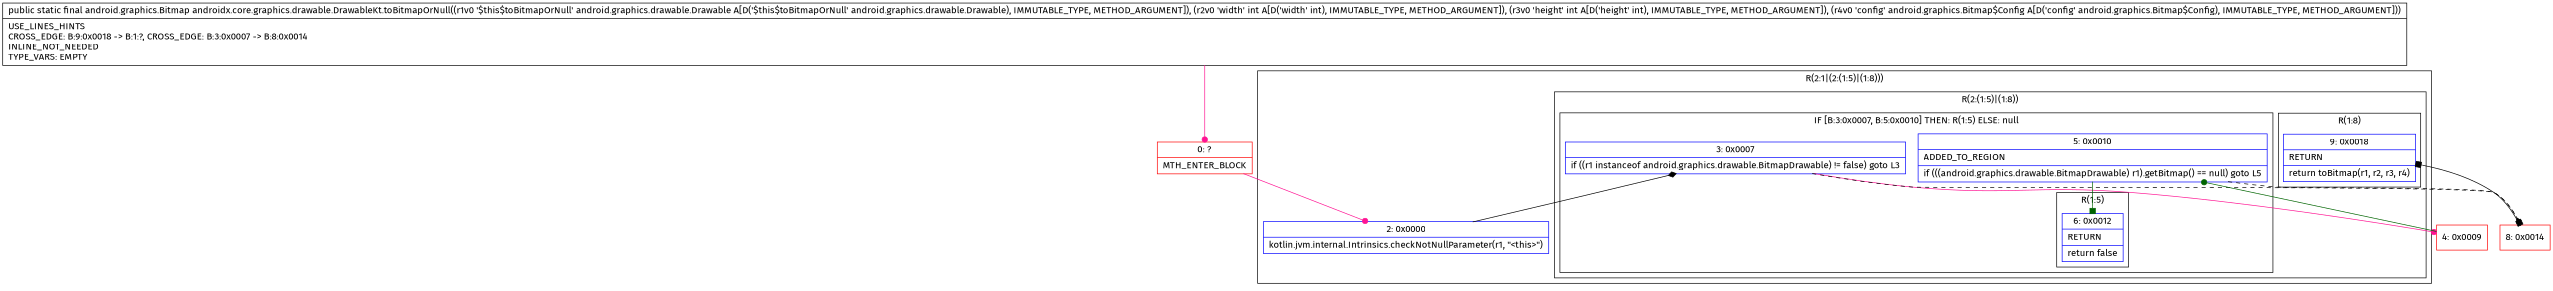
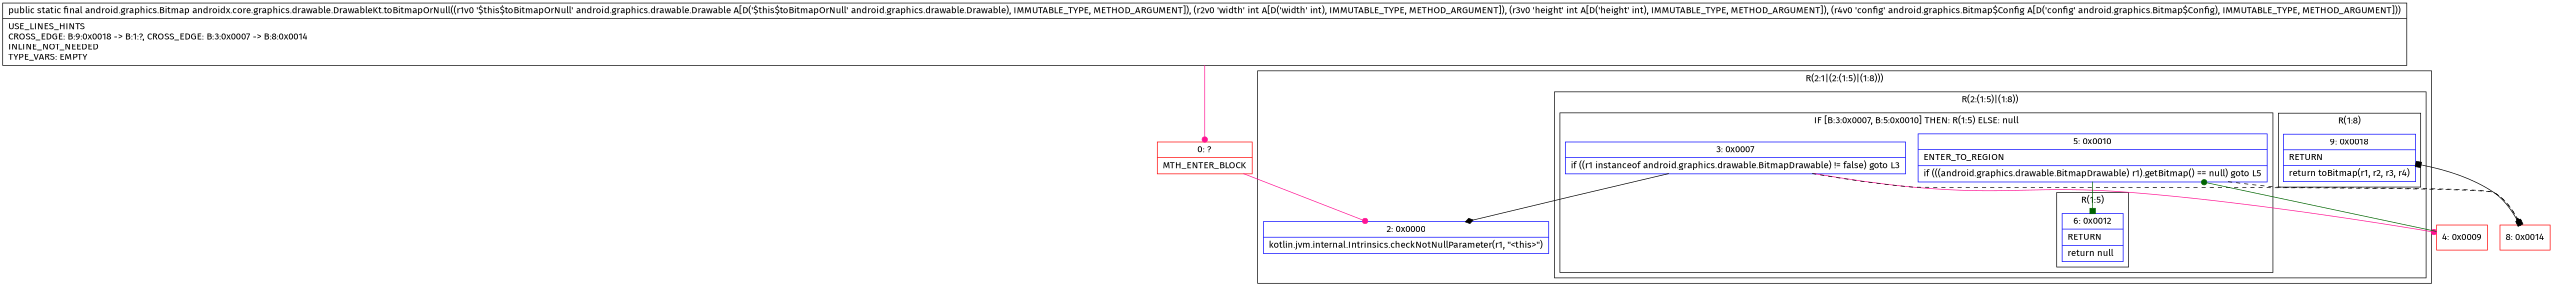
node "5: 0x0010": text "ADDED_TO_REGION" -> "ENTER_TO_REGION"
edge "2: 0x0000" -> "3: 0x0007": reversed
node "6: 0x0012": text "return false" -> "return null"
